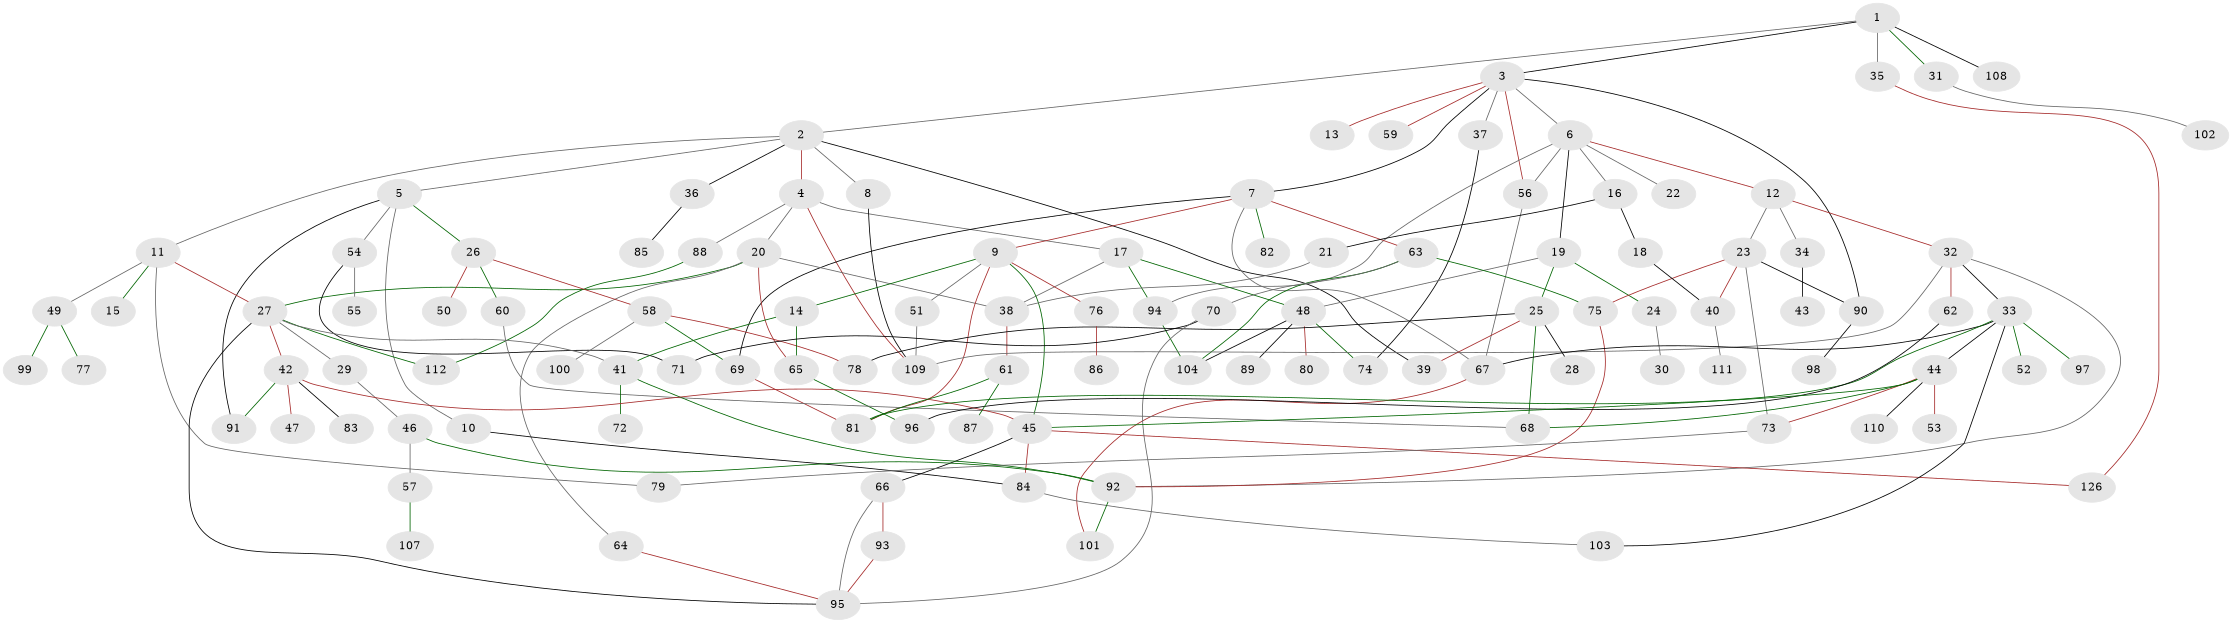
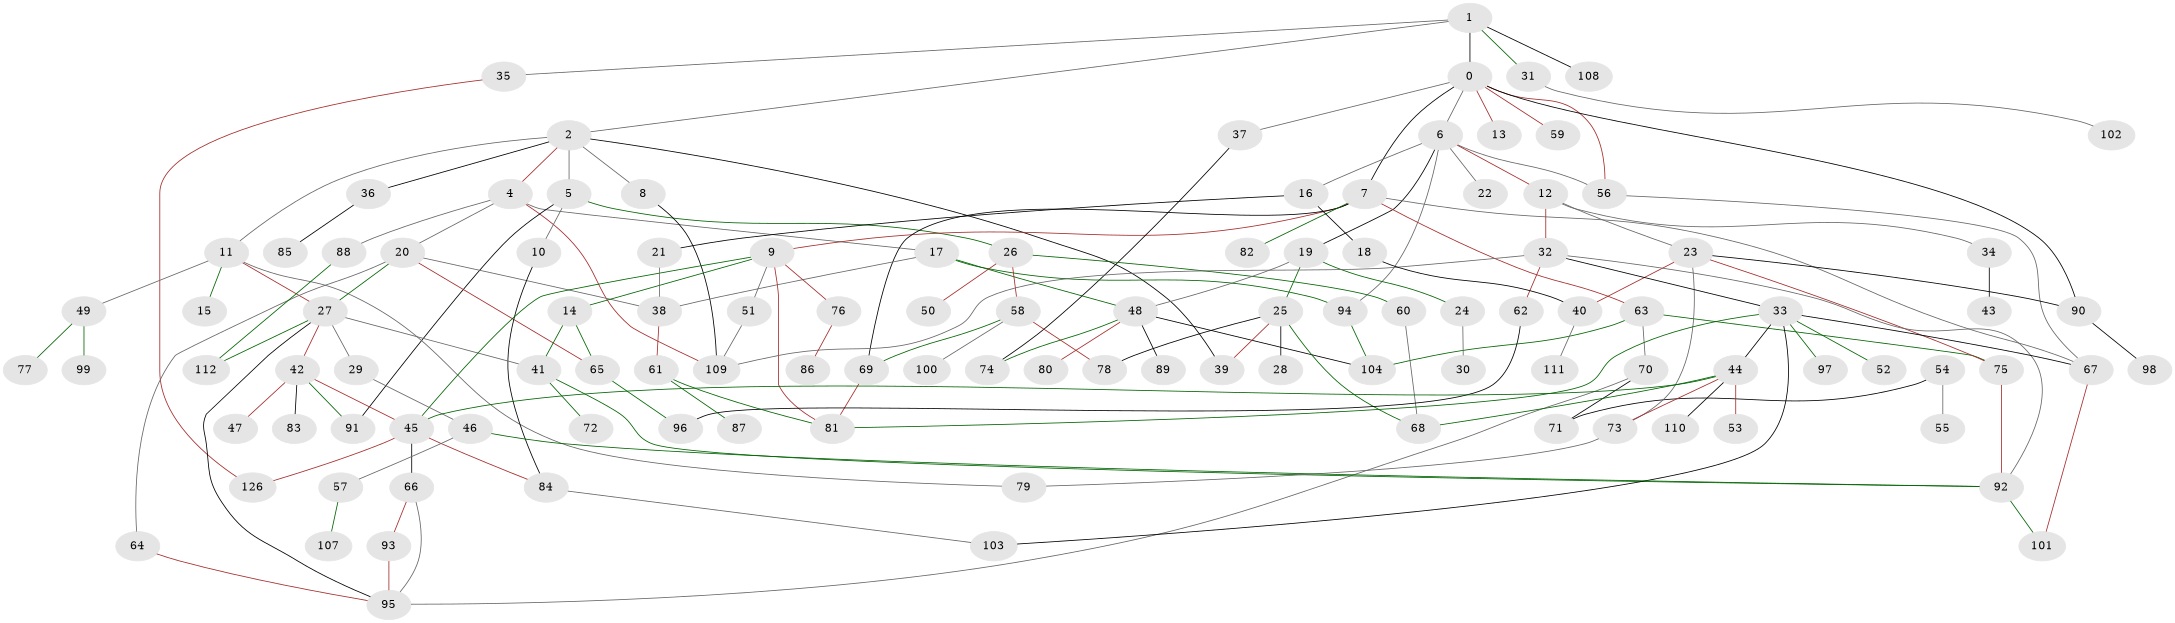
node "3": label "3" -> "0"
edge "5" -- "54": removed
